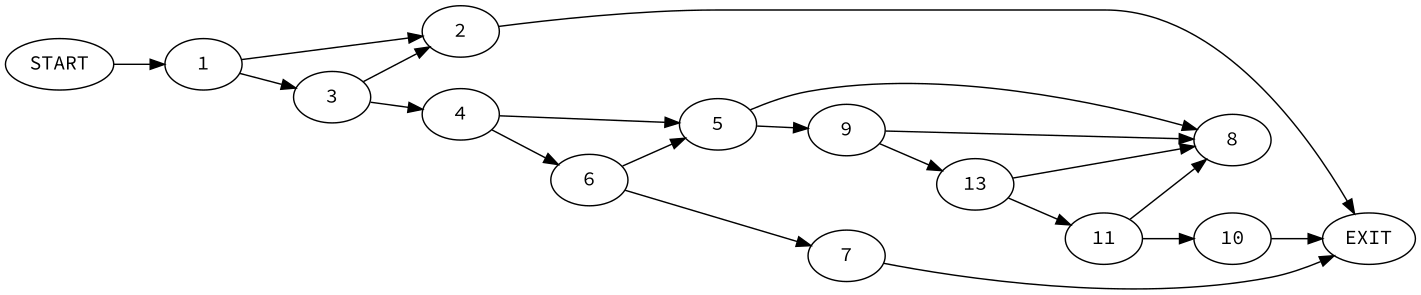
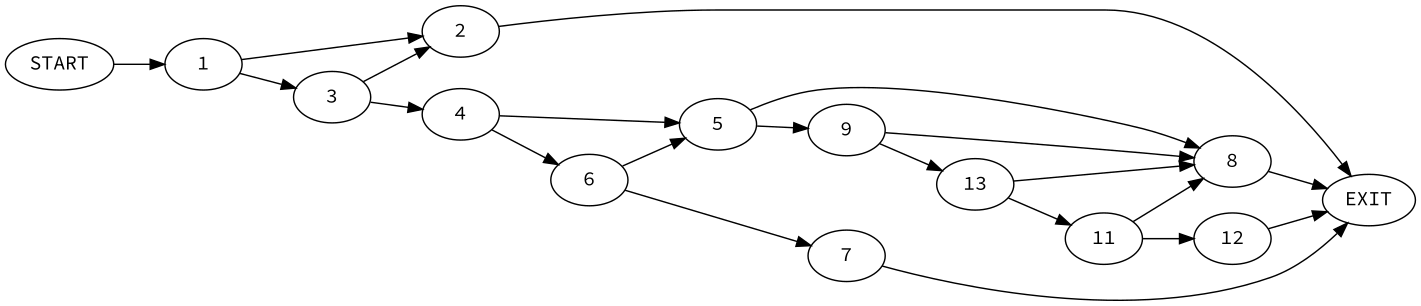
edge "8" -> "EXIT": added
node "10": label "10" -> "12"
